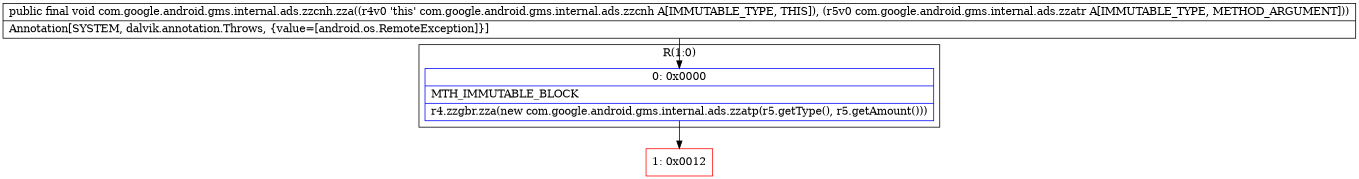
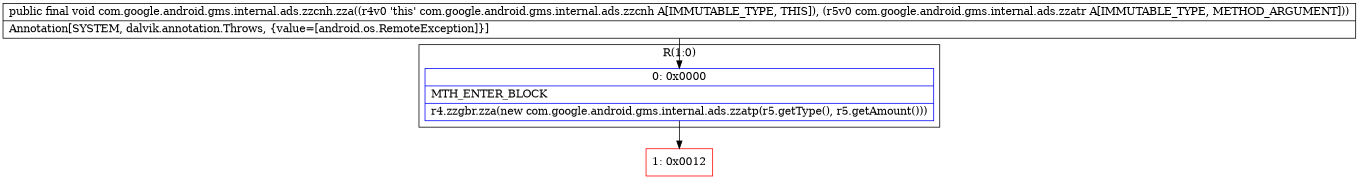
node "0: 0x0000": text "MTH_IMMUTABLE_BLOCK" -> "MTH_ENTER_BLOCK"
